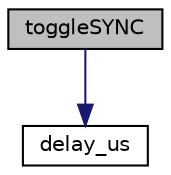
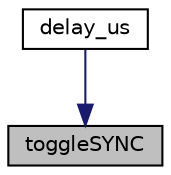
edge "toggleSYNC" -> "delay_us": reversed
